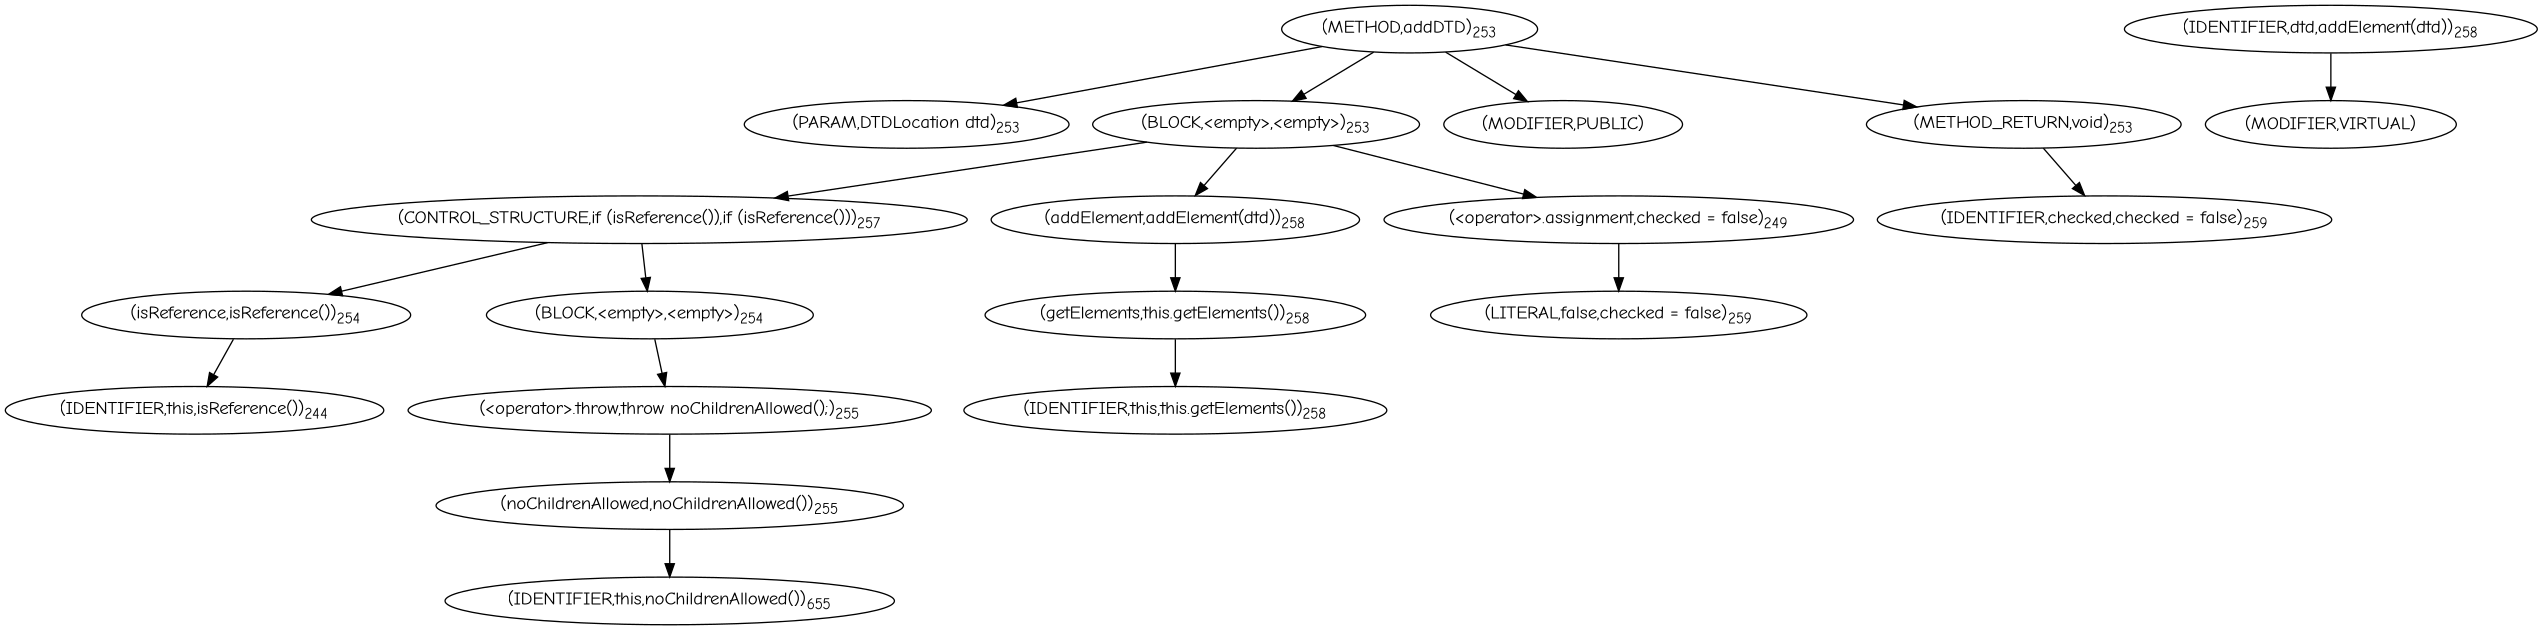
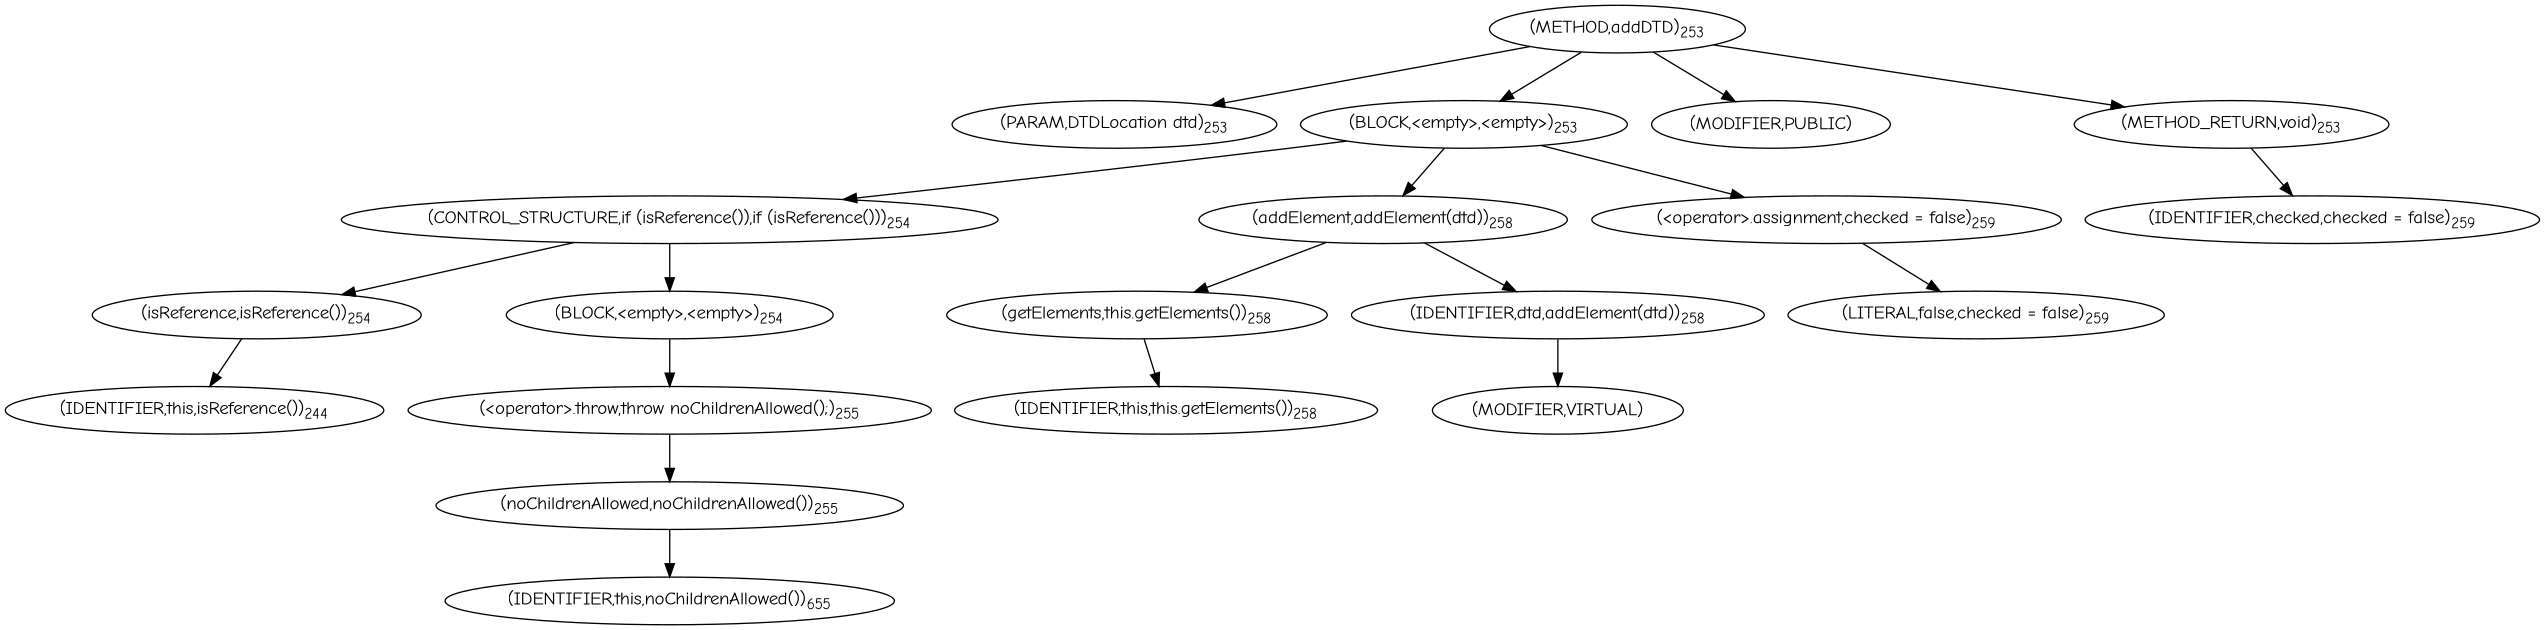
node "(CONTROL_STRUCTURE,if (isReference()),if (isReference()))": text "257" -> "254"
node "(<operator>.assignment,checked = false)": text "249" -> "259"
edge "(addElement,addElement(dtd))" -> "(IDENTIFIER,dtd,addElement(dtd))": added
